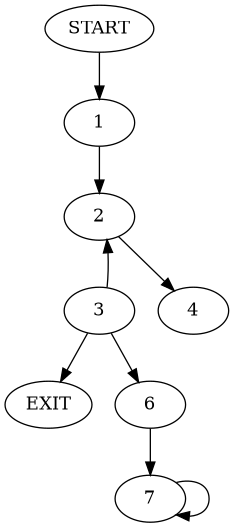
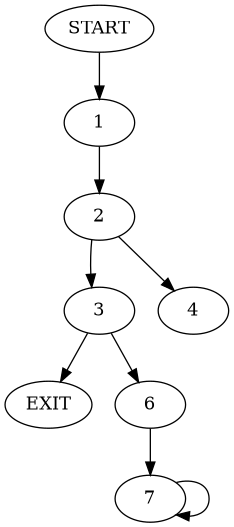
edge "3" -> "2": reversed
